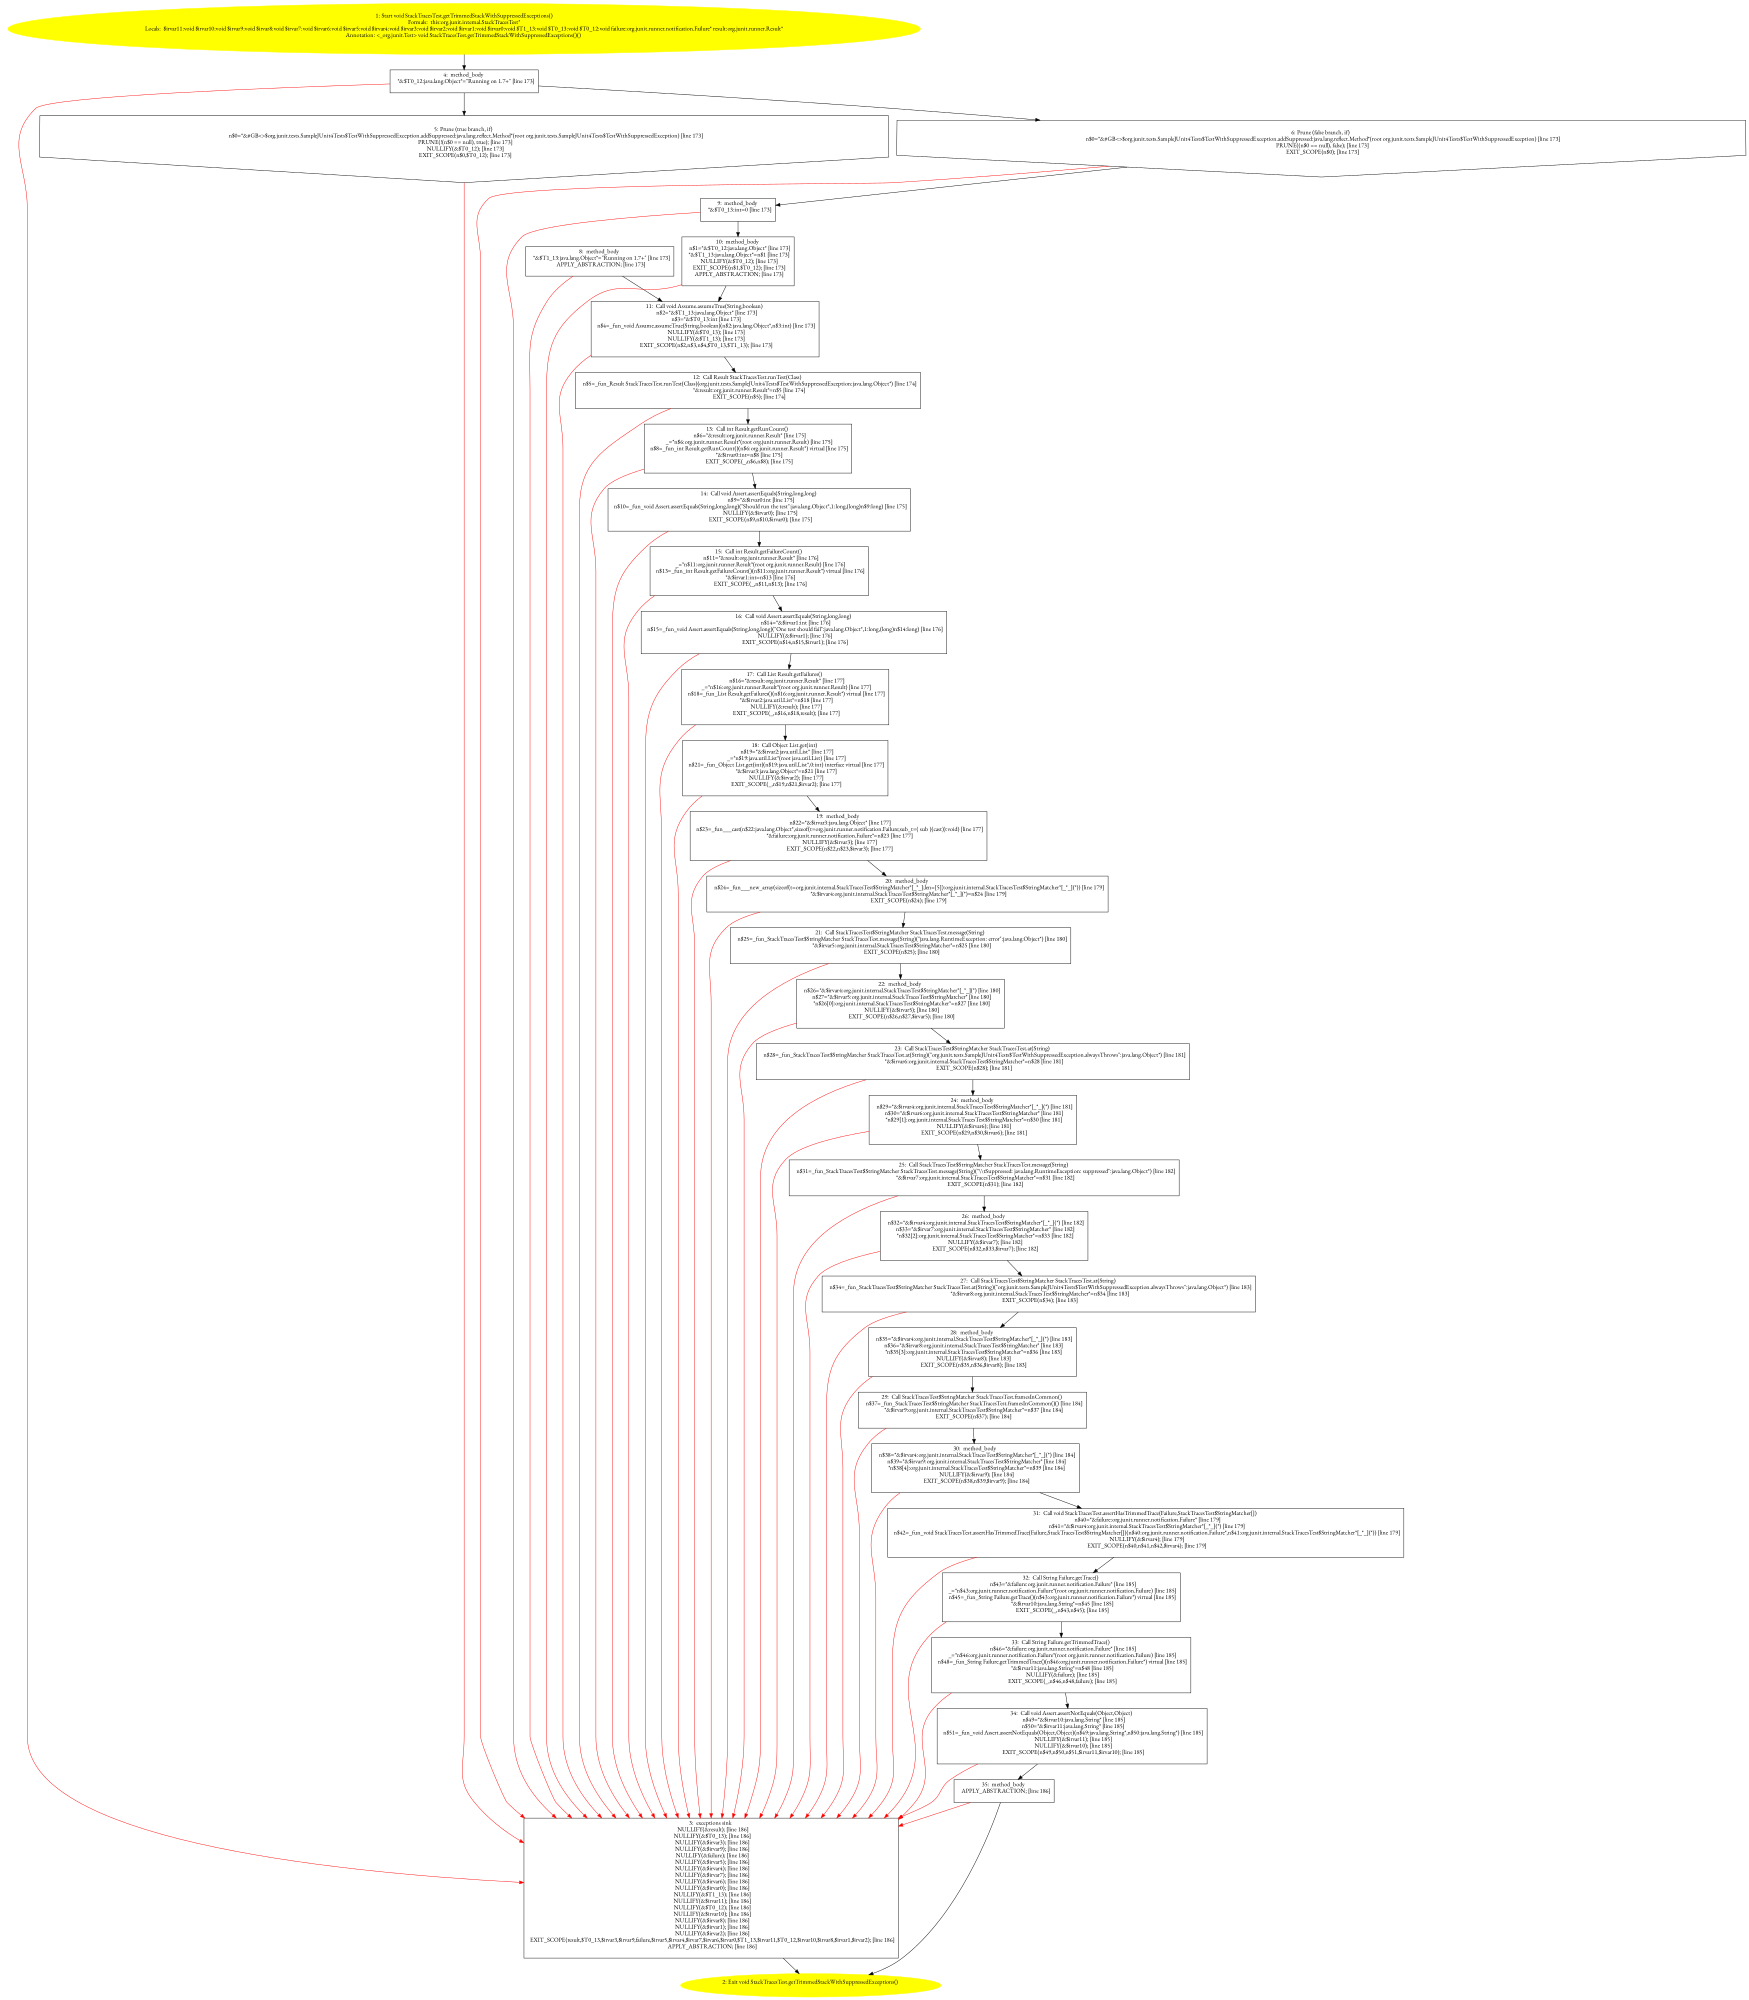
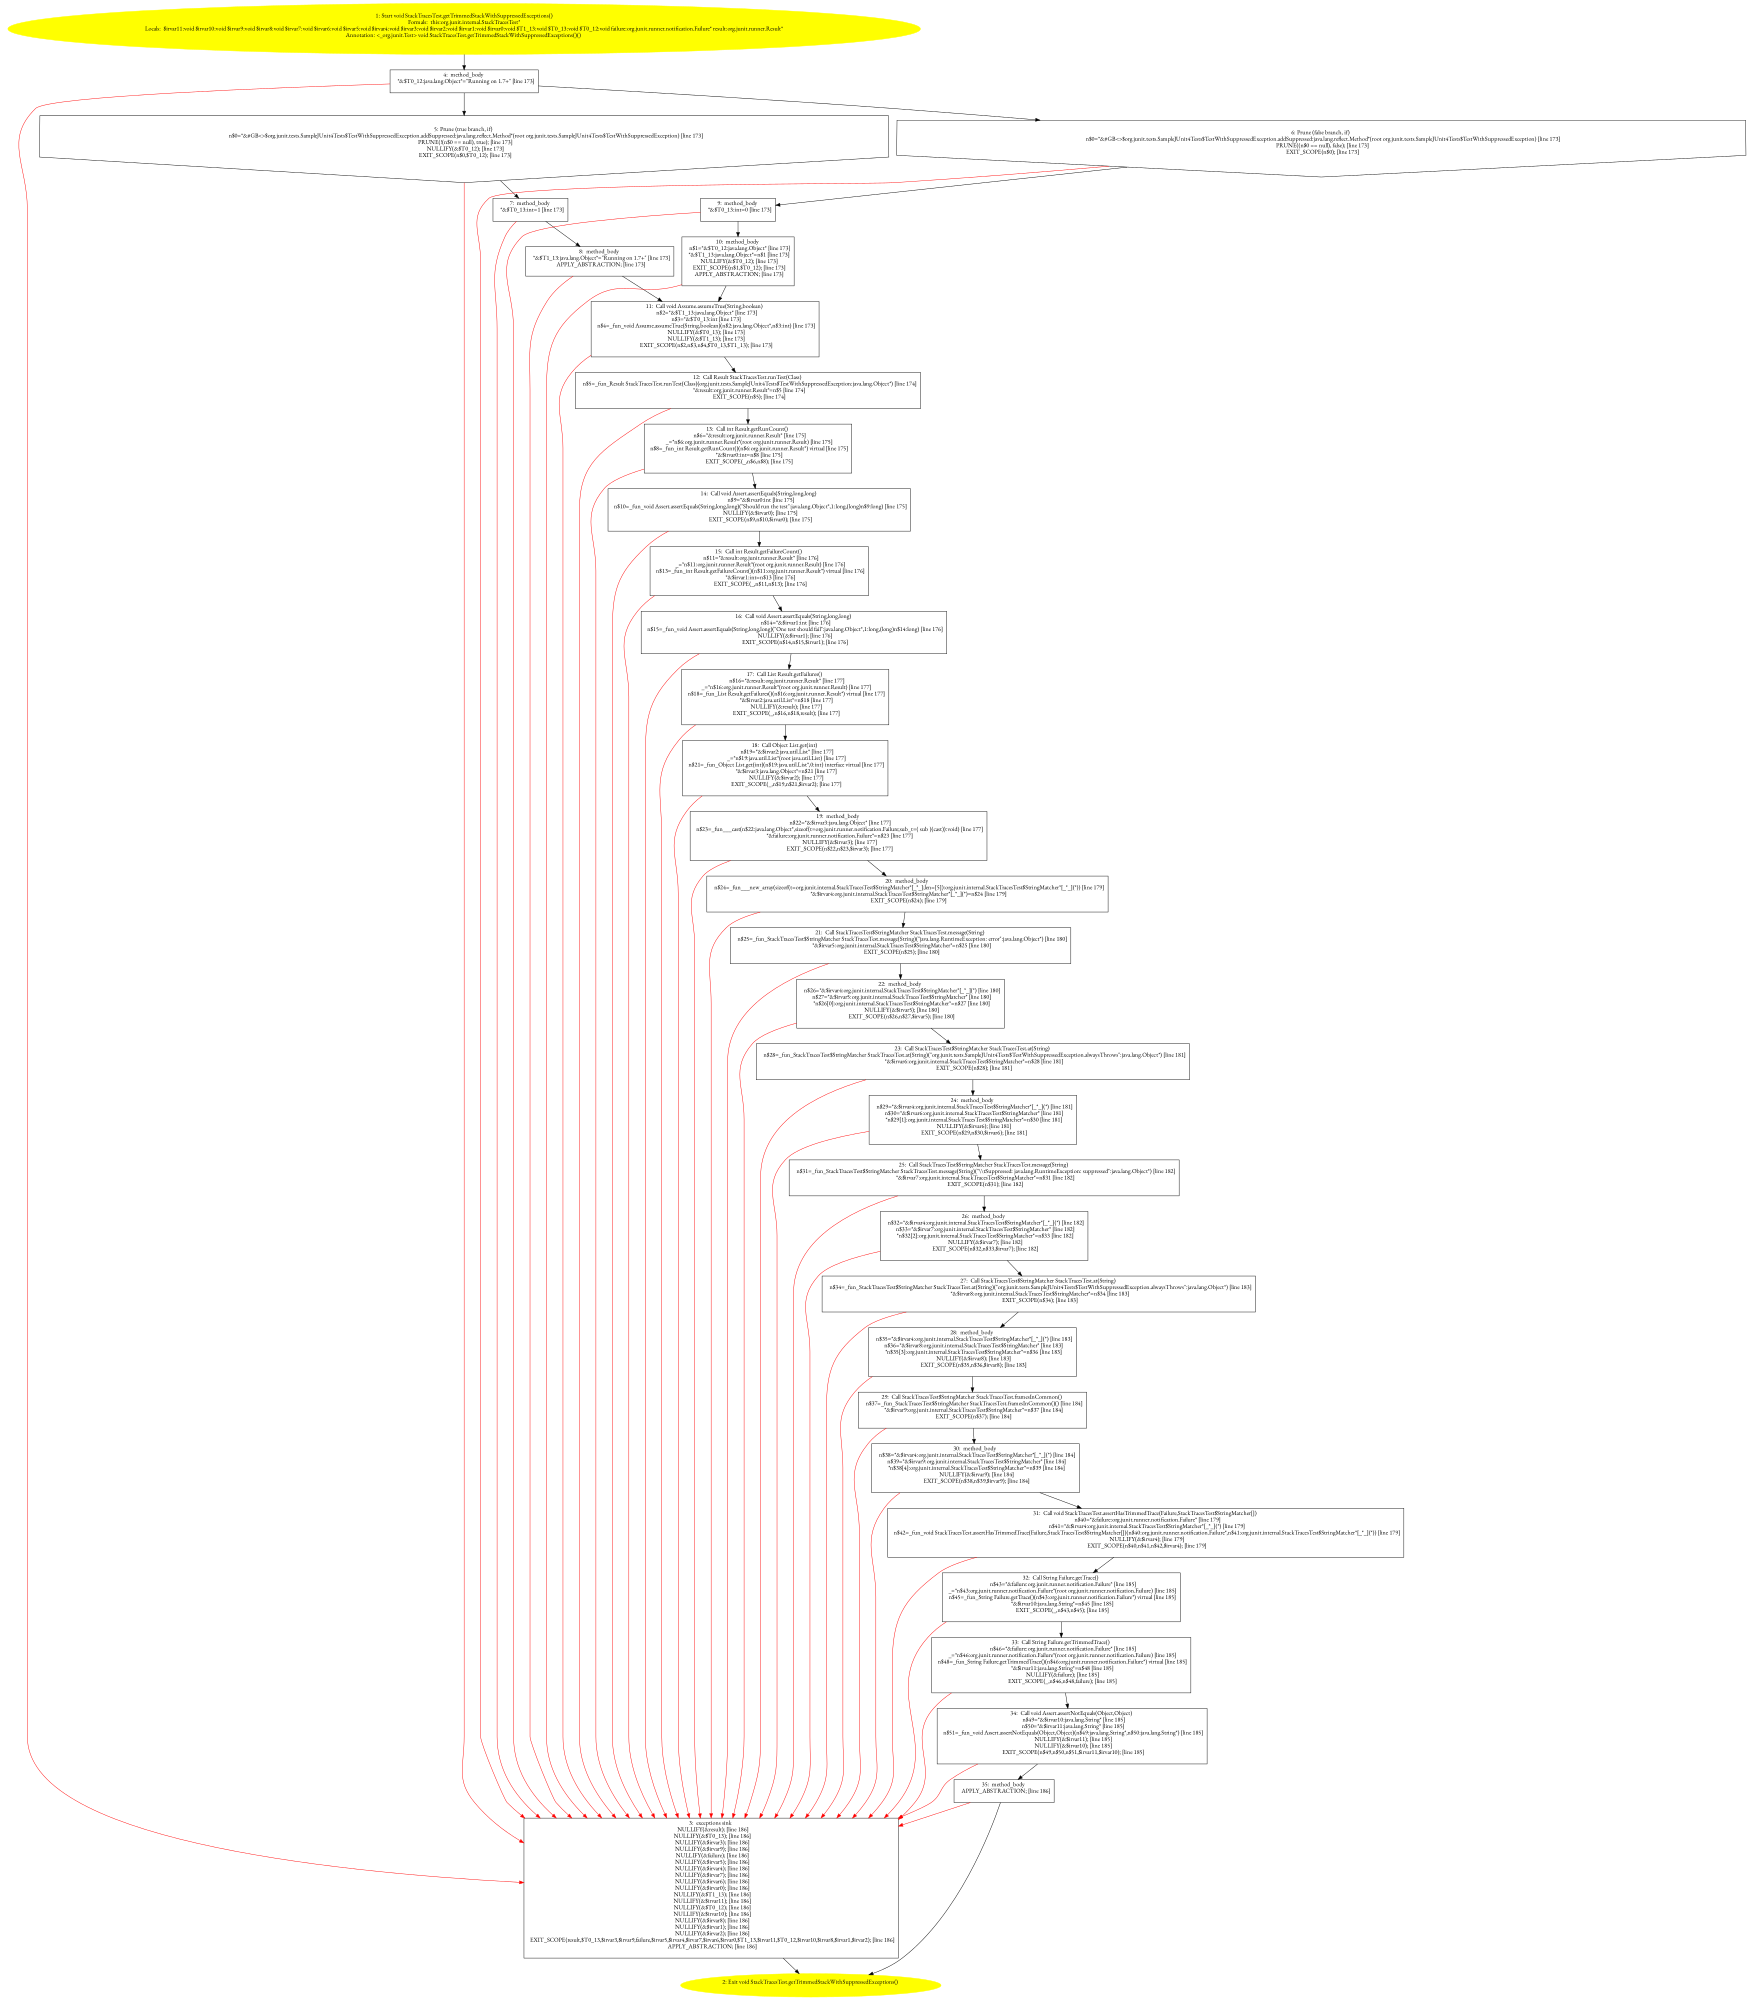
node "7:  method_body *&$T0_13:int=1 [line 173]": added
